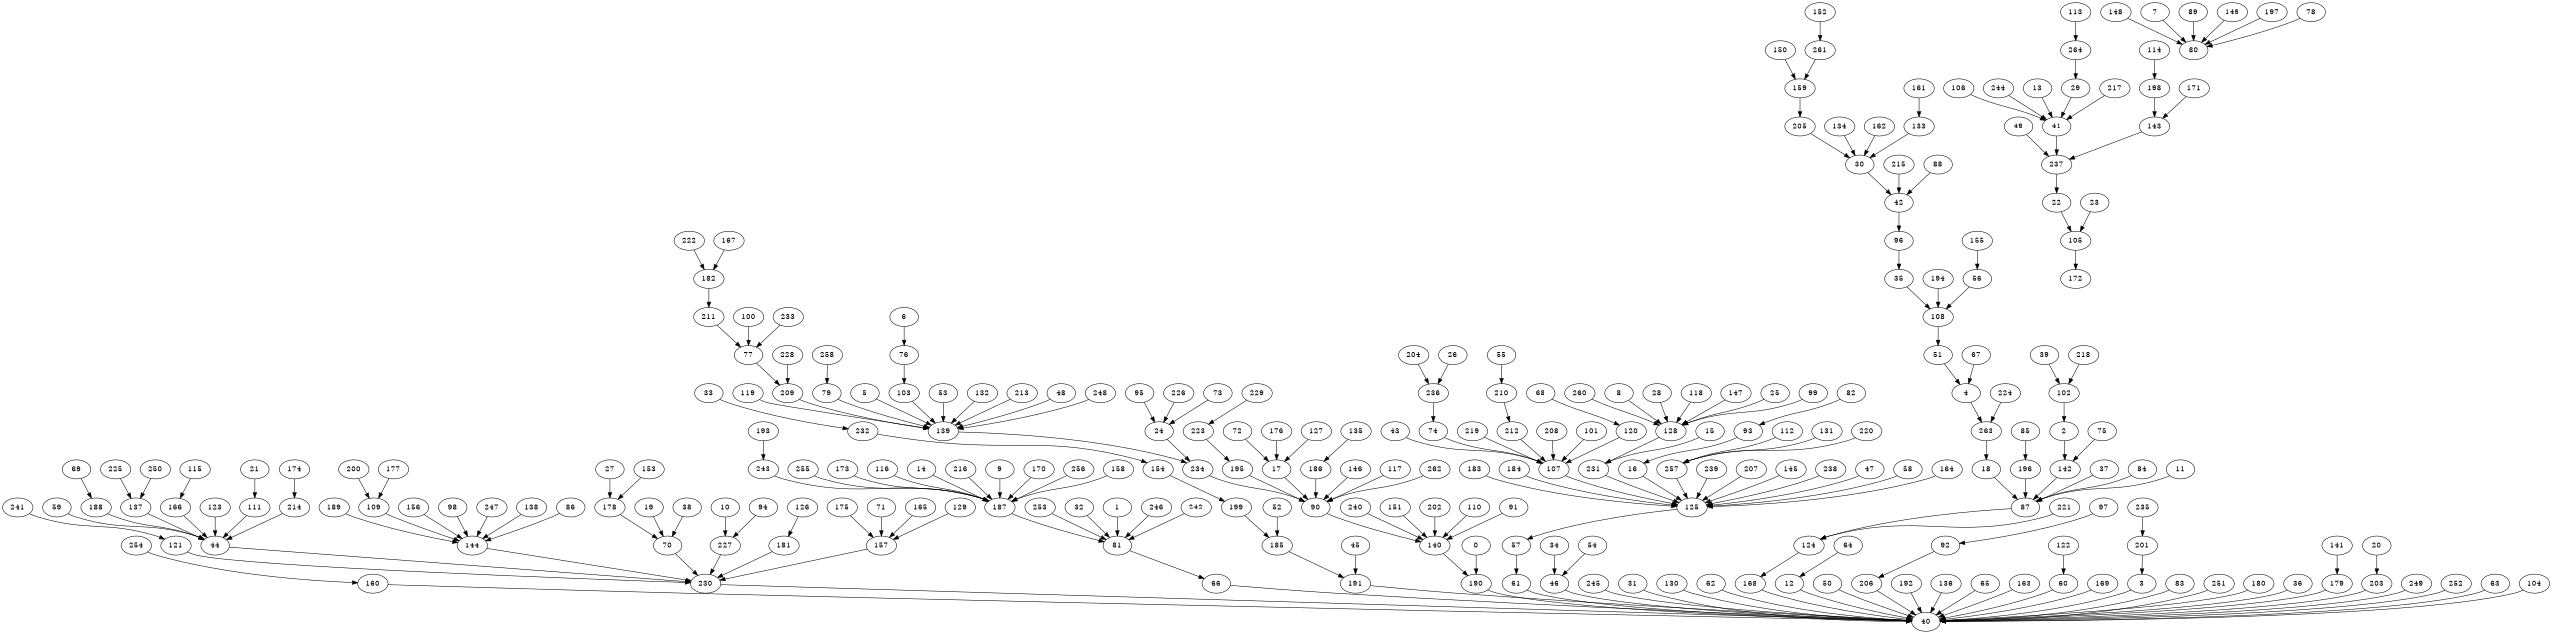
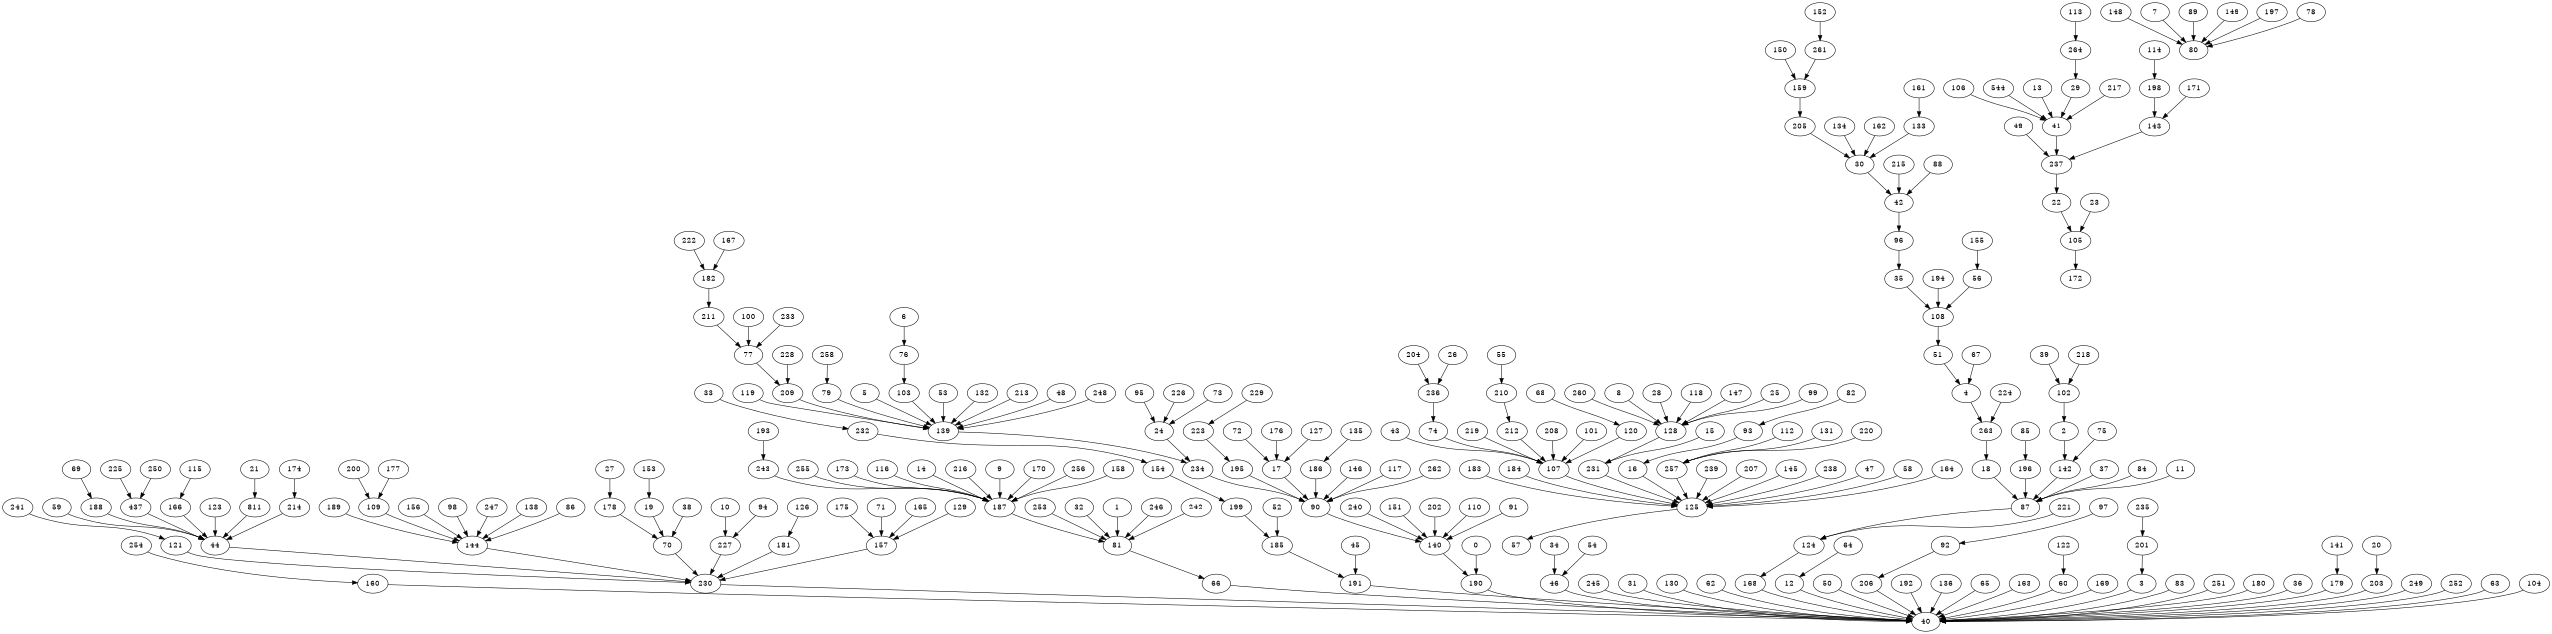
node "244": label "244" -> "544"
edge "153" -> "178": now "153" -> "19"
node "137": label "137" -> "437"
node "111": label "111" -> "811"
node "61": removed
